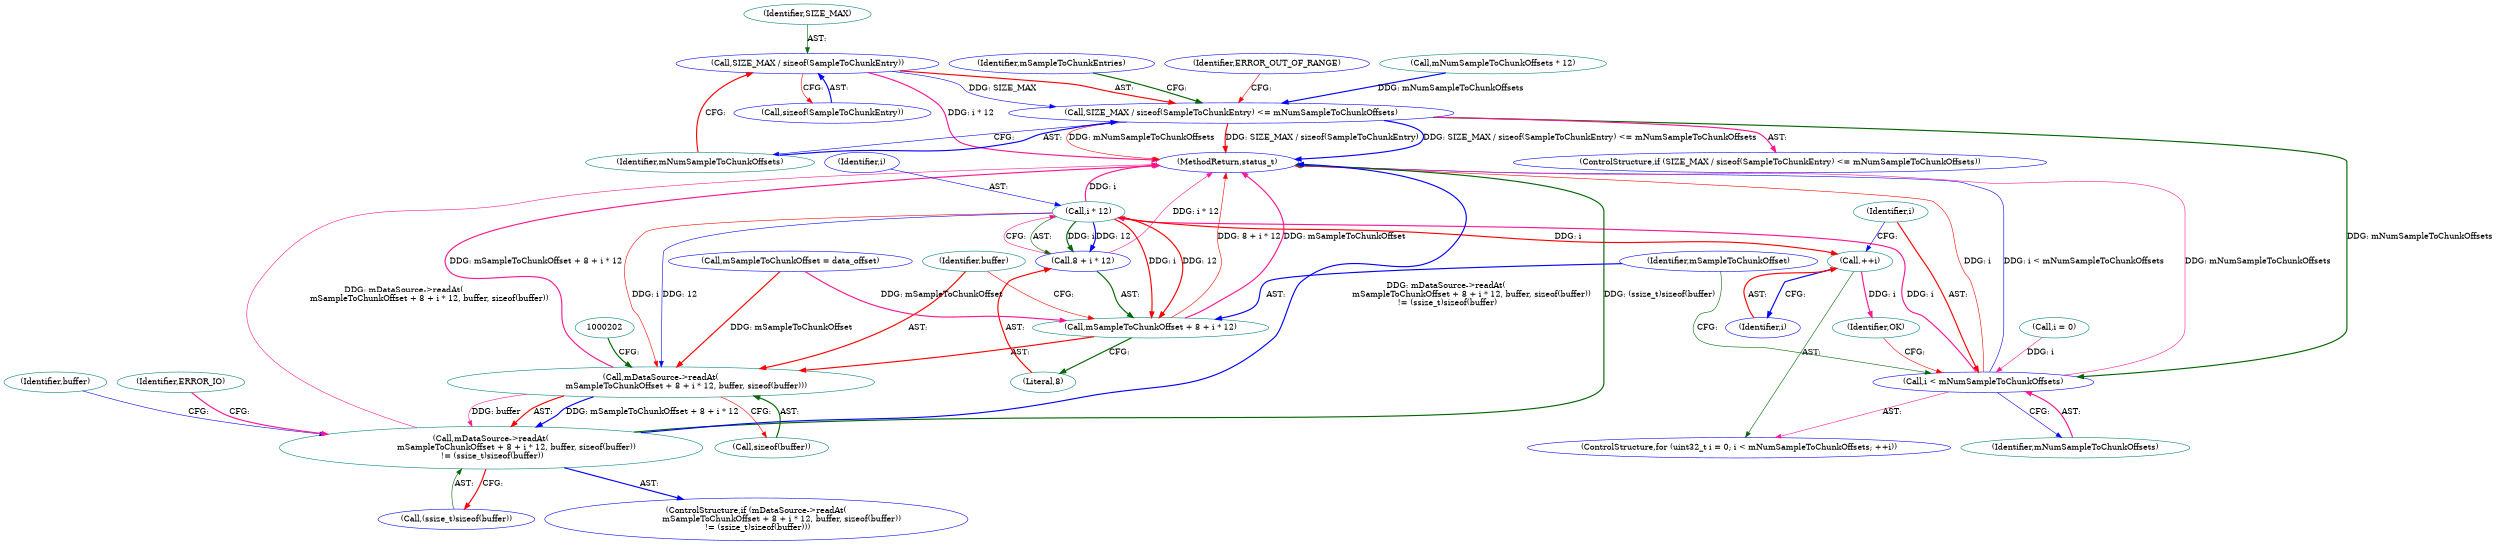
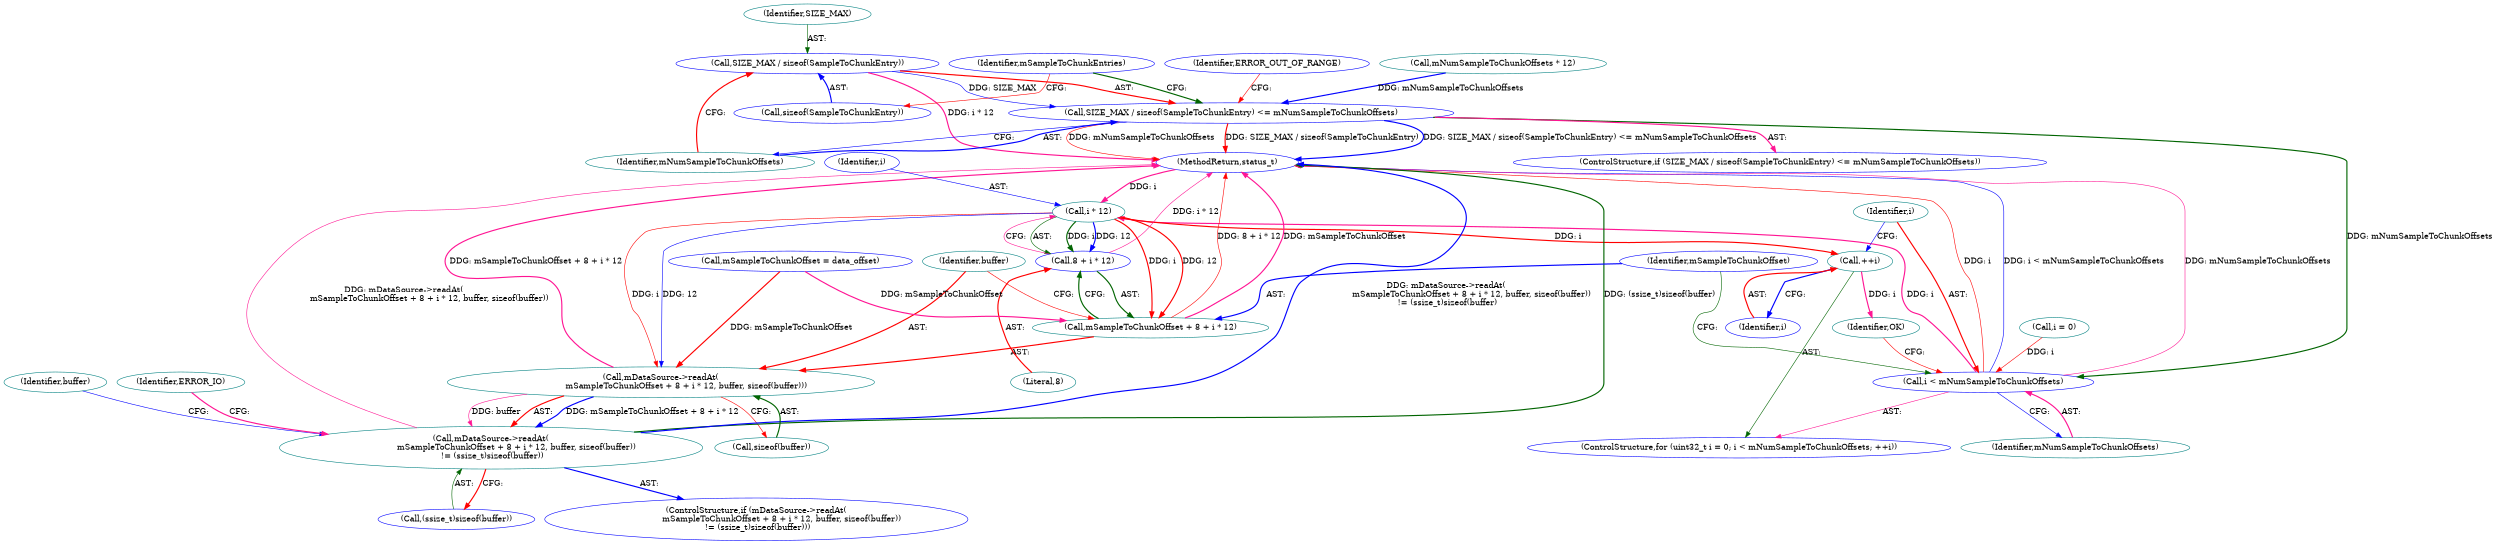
edge "(Call,SIZE_MAX / sizeof(SampleToChunkEntry))" -> "(Call,sizeof(SampleToChunkEntry))": now "(Identifier,mSampleToChunkEntries)" -> "(Call,sizeof(SampleToChunkEntry))"
edge "(Call,i * 12)" -> "(MethodReturn,status_t)": reversed
node "1000202": removed
edge "(Call,i = 0)" -> "(Call,i < mNumSampleToChunkOffsets)": color deeppink -> red
edge "(Call,mSampleToChunkOffset + 8 + i * 12)" -> "(Literal,8)": now "(Call,mSampleToChunkOffset + 8 + i * 12)" -> "(Call,8 + i * 12)"
